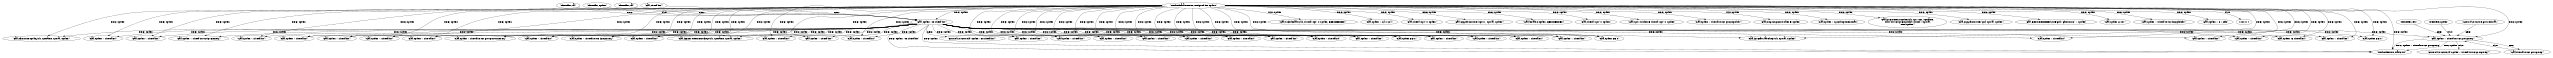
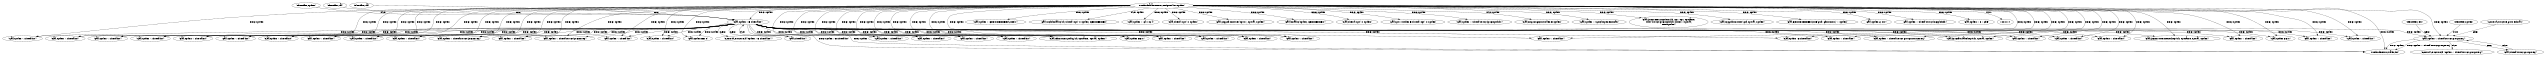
edge "(Call,sizeof(int))" -> "(Call,optlen >= sizeof(int))": label "CFG: " -> "AST: "
node "(Call,optlen < GROUP_FILTER_SIZE(0))": added
edge "(Call,optlen >= sizeof(int))" -> "(Call,sizeof(int))": added, label "CFG:"
